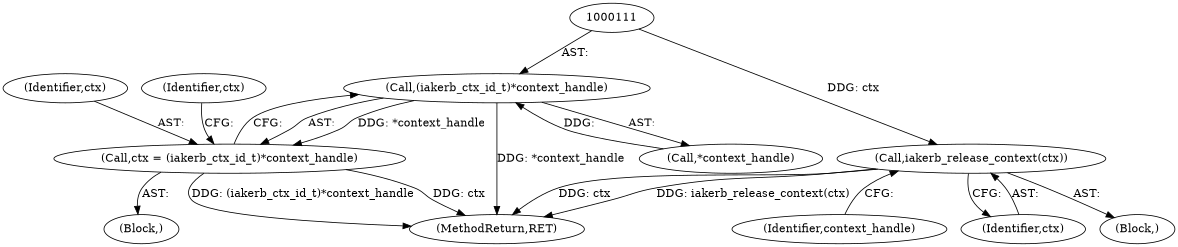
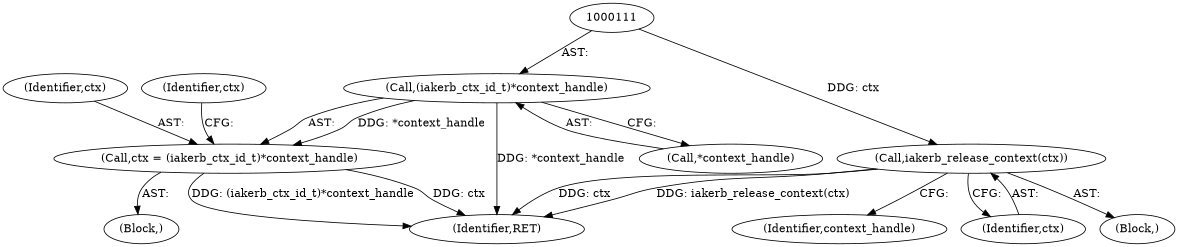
edge "(Call,ctx = (iakerb_ctx_id_t)*context_handle)" -> "(Call,(iakerb_ctx_id_t)*context_handle)": removed, label "CFG:"
edge "(Call,*context_handle)" -> "(Call,(iakerb_ctx_id_t)*context_handle)": label "DDG: " -> "AST: "
edge "(Call,(iakerb_ctx_id_t)*context_handle)" -> "(Call,*context_handle)": label "AST: " -> "CFG: "
edge "(Identifier,context_handle)" -> "(Call,iakerb_release_context(ctx))": reversed
node "(MethodReturn,RET)": label "(MethodReturn,RET)" -> "(Identifier,RET)"
